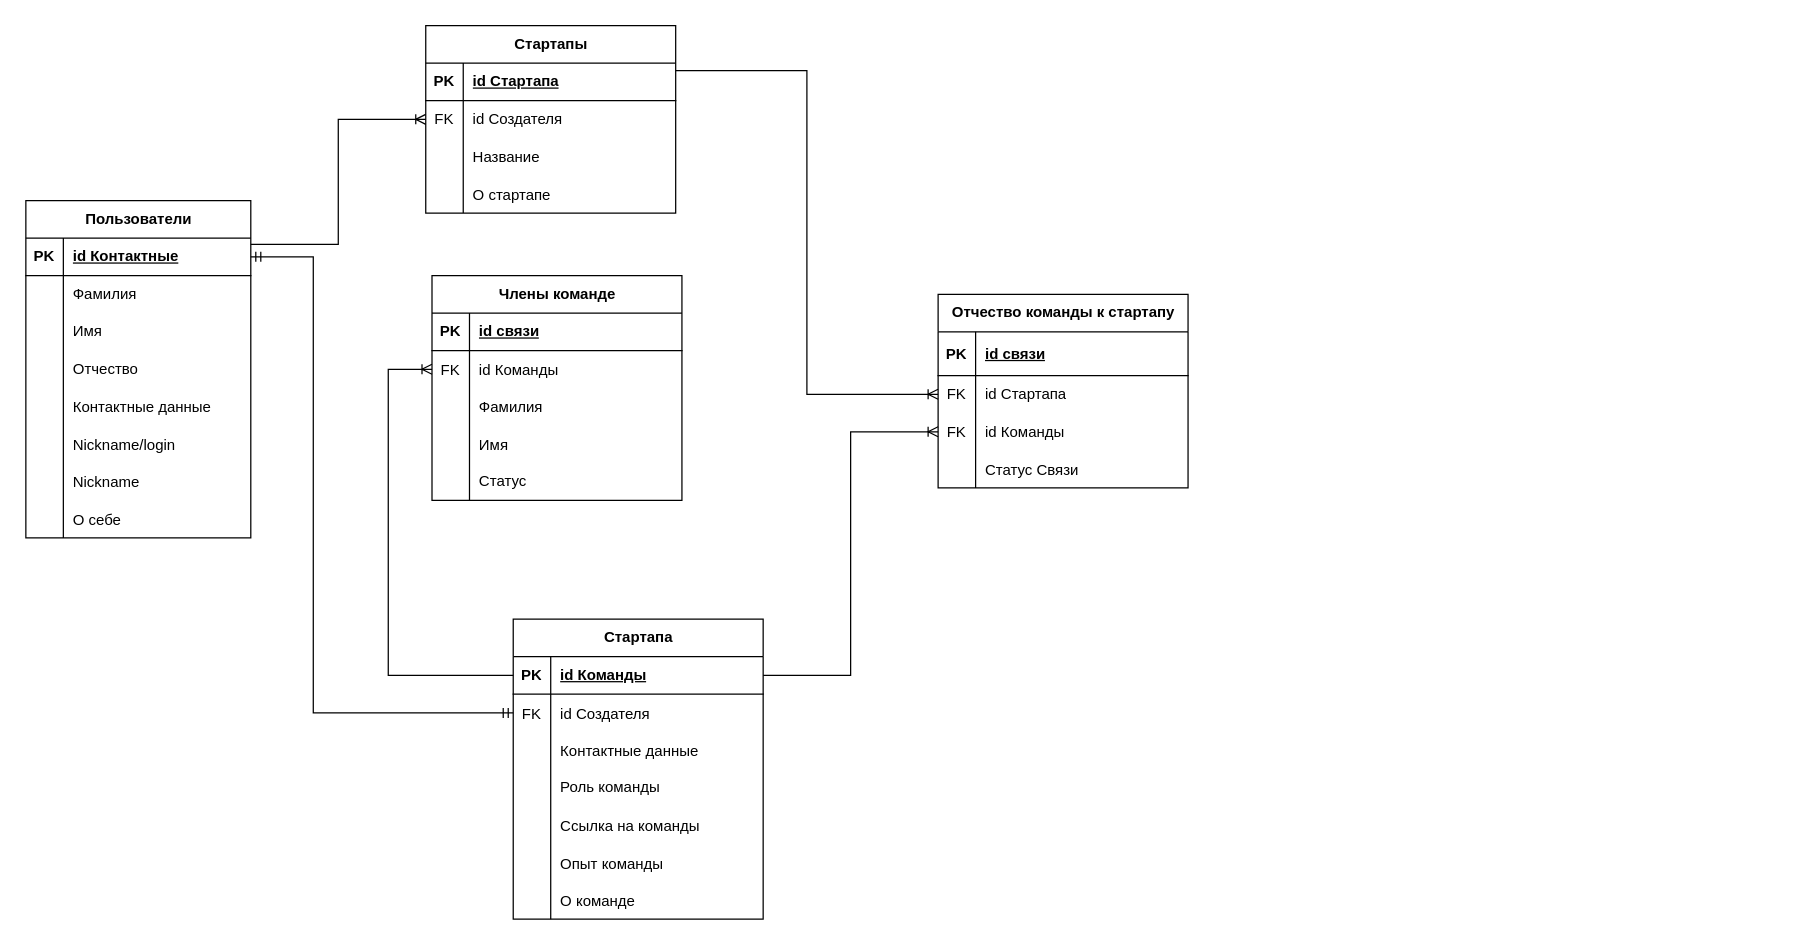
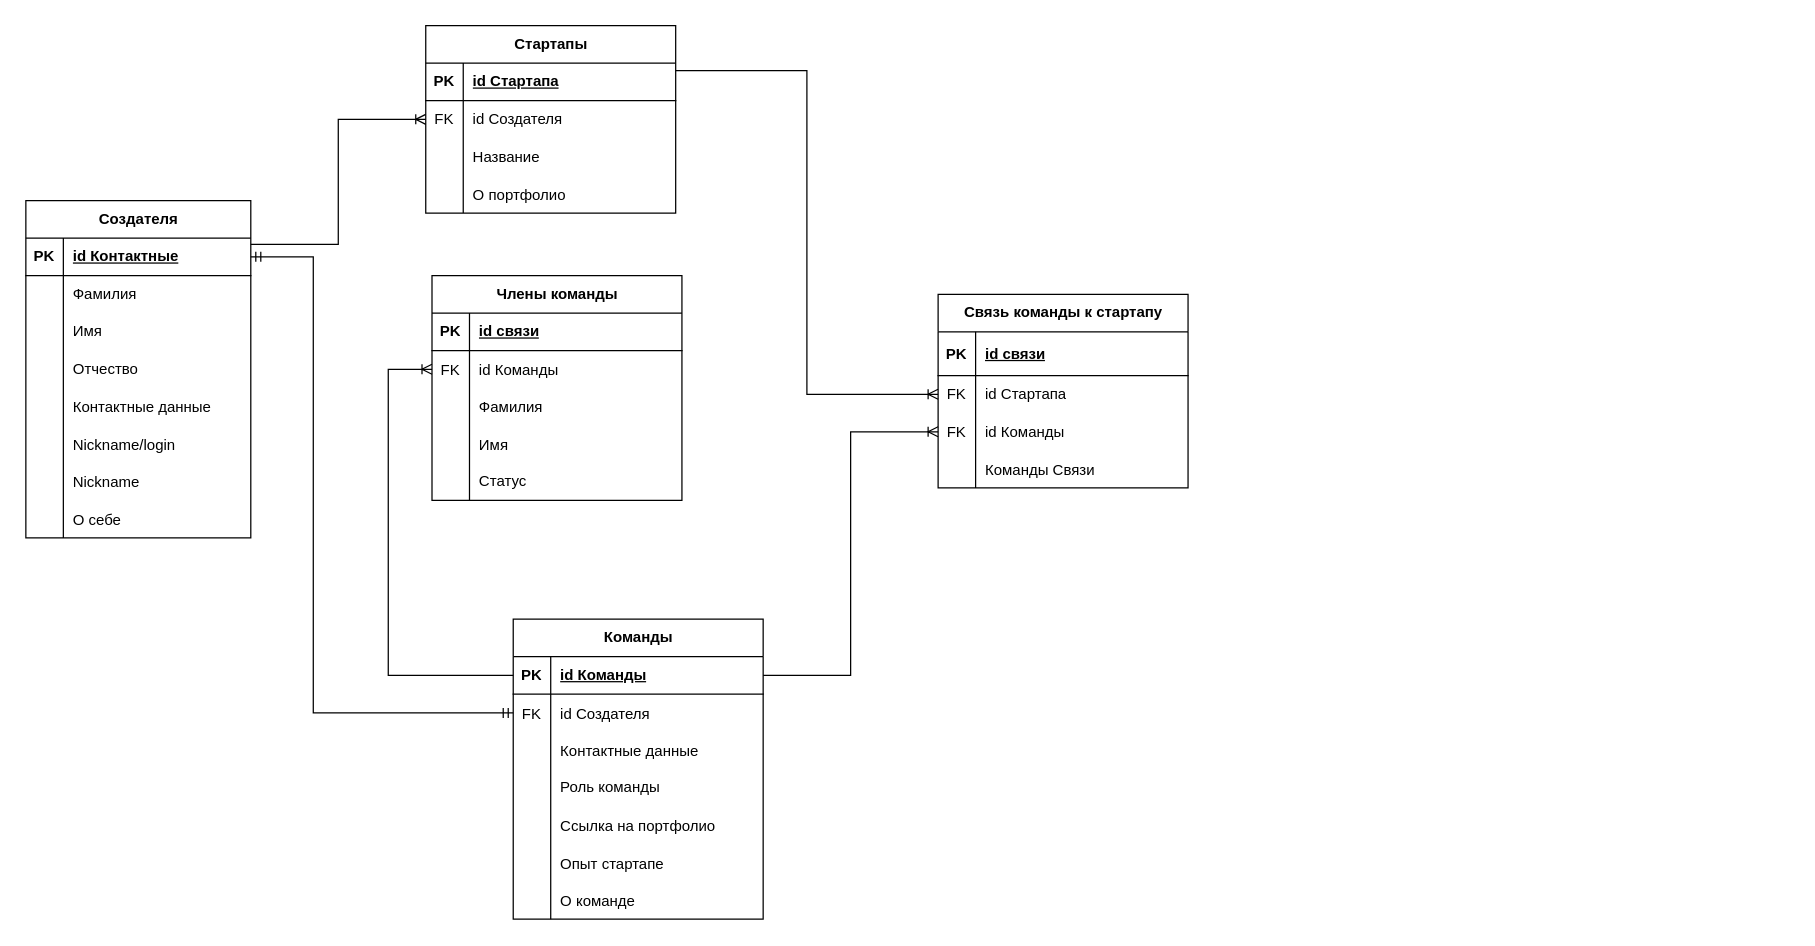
node "О стартапе": label "О стартапе" -> "О портфолио"
node "Пользователи": label "Пользователи" -> "Создателя"
node "Члены команде": label "Члены команде" -> "Члены команды"
node "Отчество команды к стартапу": label "Отчество команды к стартапу" -> "Связь команды к стартапу"
node "Статус Связи": label "Статус Связи" -> "Команды Связи"
node "Стартапа": label "Стартапа" -> "Команды"
node "Ссылка на команды": label "Ссылка на команды" -> "Ссылка на портфолио"
node "Опыт команды": label "Опыт команды" -> "Опыт стартапе"
